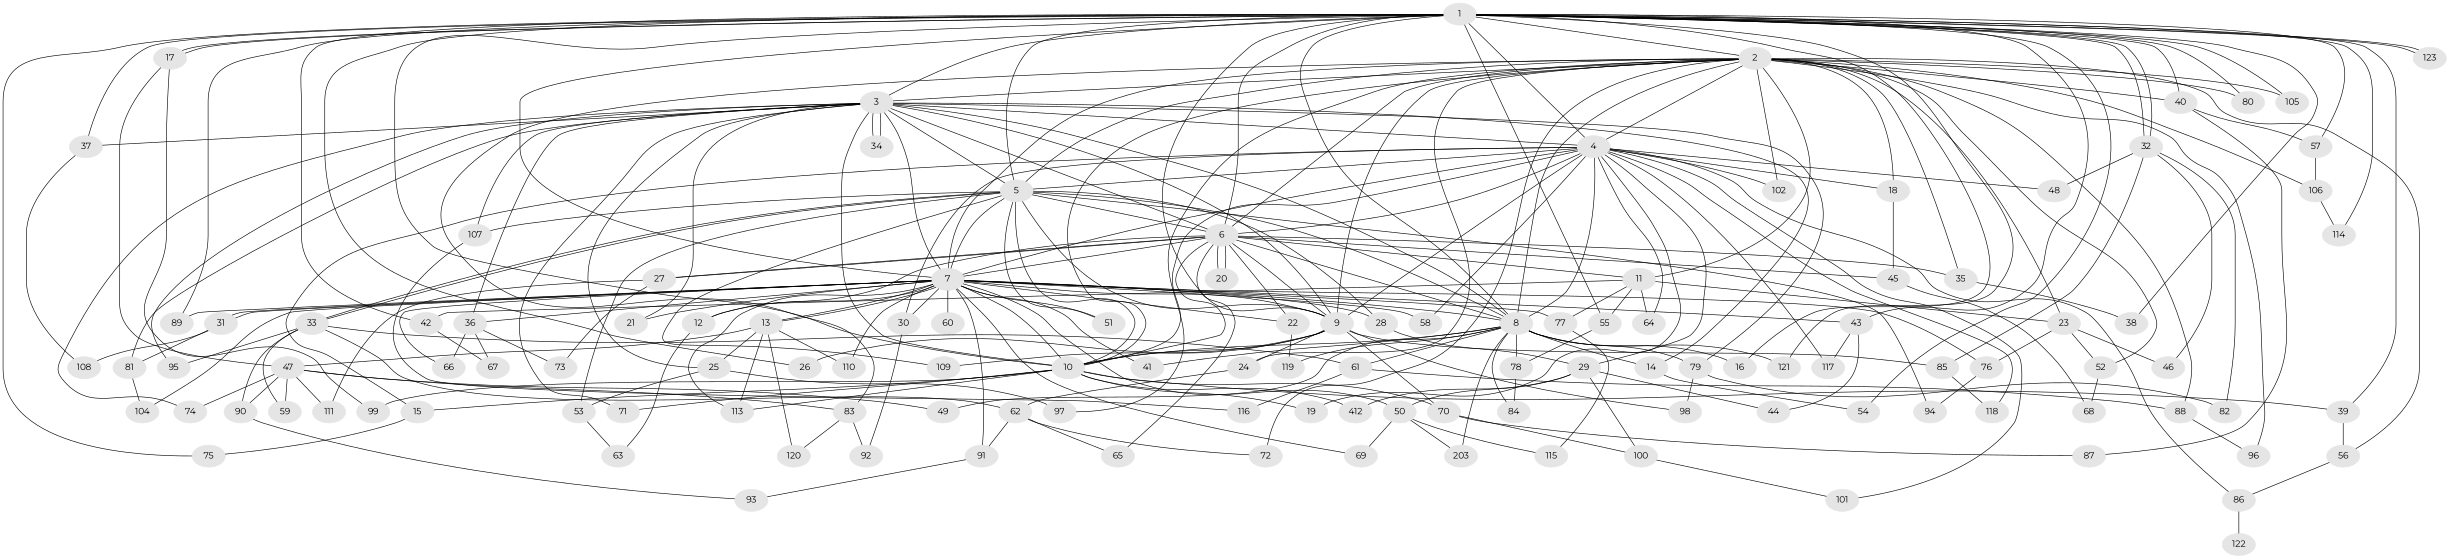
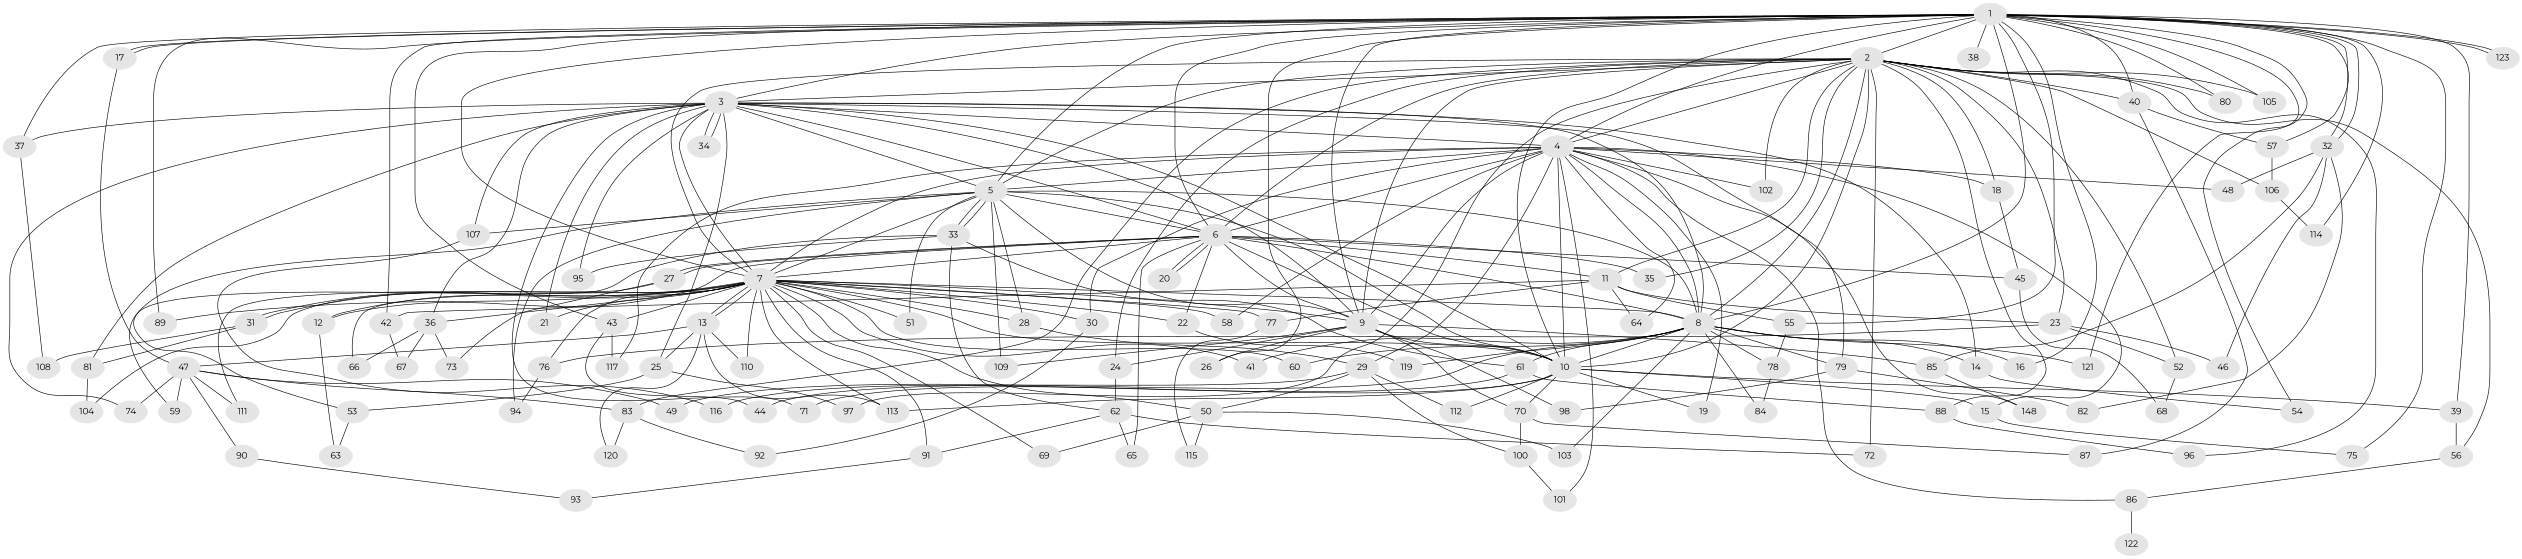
edge "35" -- "38": removed
edge "8" -- "60": added
edge "33" -- "90": removed
node "99": removed
node "412": label "412" -> "112"
node "118": label "118" -> "148"
node "203": label "203" -> "103"
